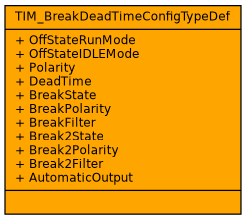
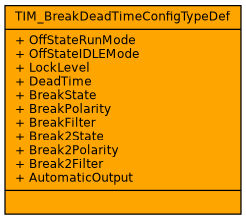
node "TIM_BreakDeadTimeConfigTypeDef": text "+ Polarity" -> "+ LockLevel"
